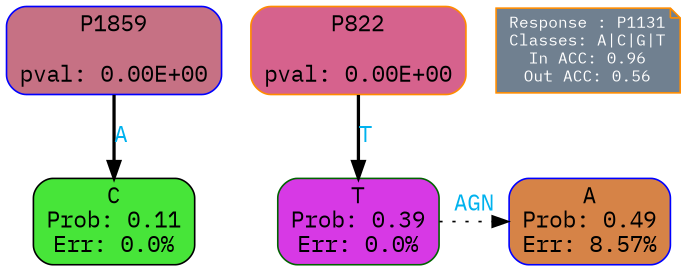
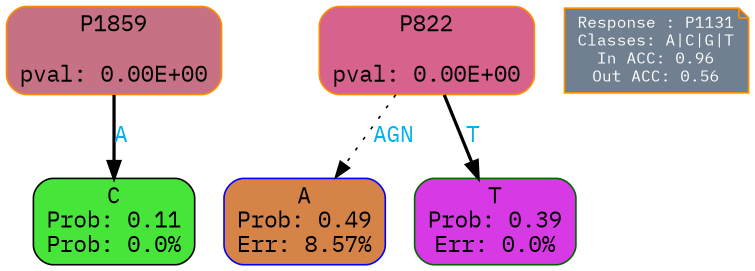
node "P1859 pval: 0.00E+00": color blue -> darkorange
node "C Prob: 0.11 Err: 0.0%": label "C Prob: 0.11 Err: 0.0%" -> "C Prob: 0.11 Prob: 0.0%"
edge "T Prob: 0.39 Err: 0.0%" -> "A Prob: 0.49 Err: 8.57%": now "P822 pval: 0.00E+00" -> "A Prob: 0.49 Err: 8.57%"
